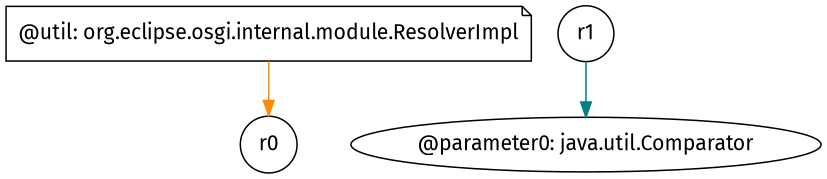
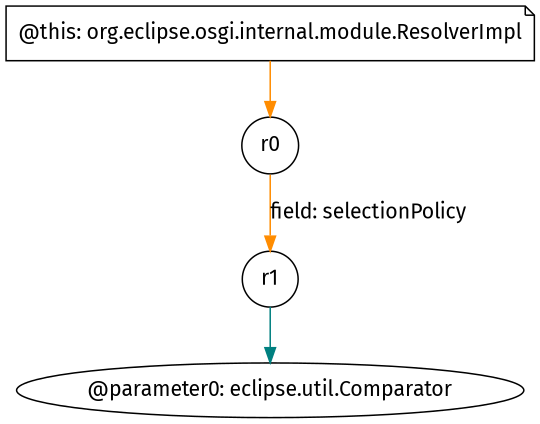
node "@util: org.eclipse.osgi.internal.module.ResolverImpl": label "@util: org.eclipse.osgi.internal.module.ResolverImpl" -> "@this: org.eclipse.osgi.internal.module.ResolverImpl"
node "@parameter0: java.util.Comparator": label "@parameter0: java.util.Comparator" -> "@parameter0: eclipse.util.Comparator"
edge "r0" -> "r1": added, label "field: selectionPolicy"
